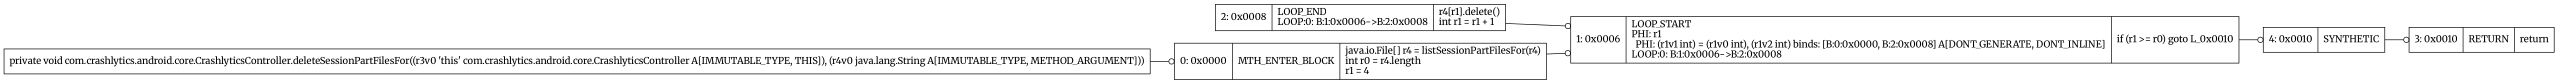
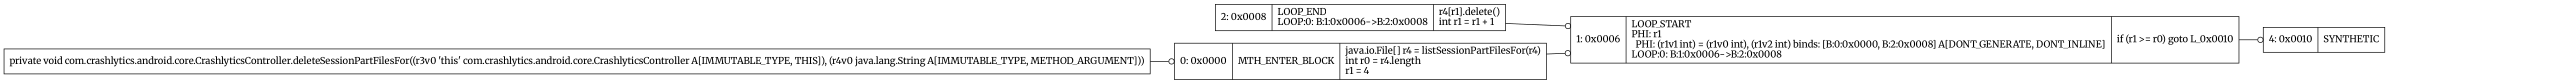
node "3: 0x0010": removed
